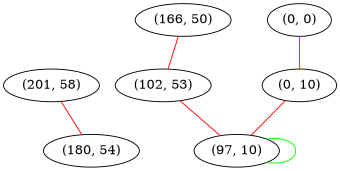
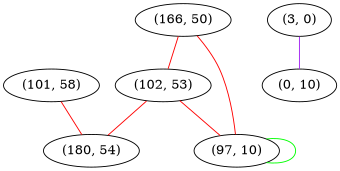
node "(0, 0)": label "(0, 0)" -> "(3, 0)"
node "(201, 58)": label "(201, 58)" -> "(101, 58)"
edge "(102, 53)" -- "(180, 54)": added
edge "(0, 10)" -- "(97, 10)": now "(166, 50)" -- "(97, 10)"
